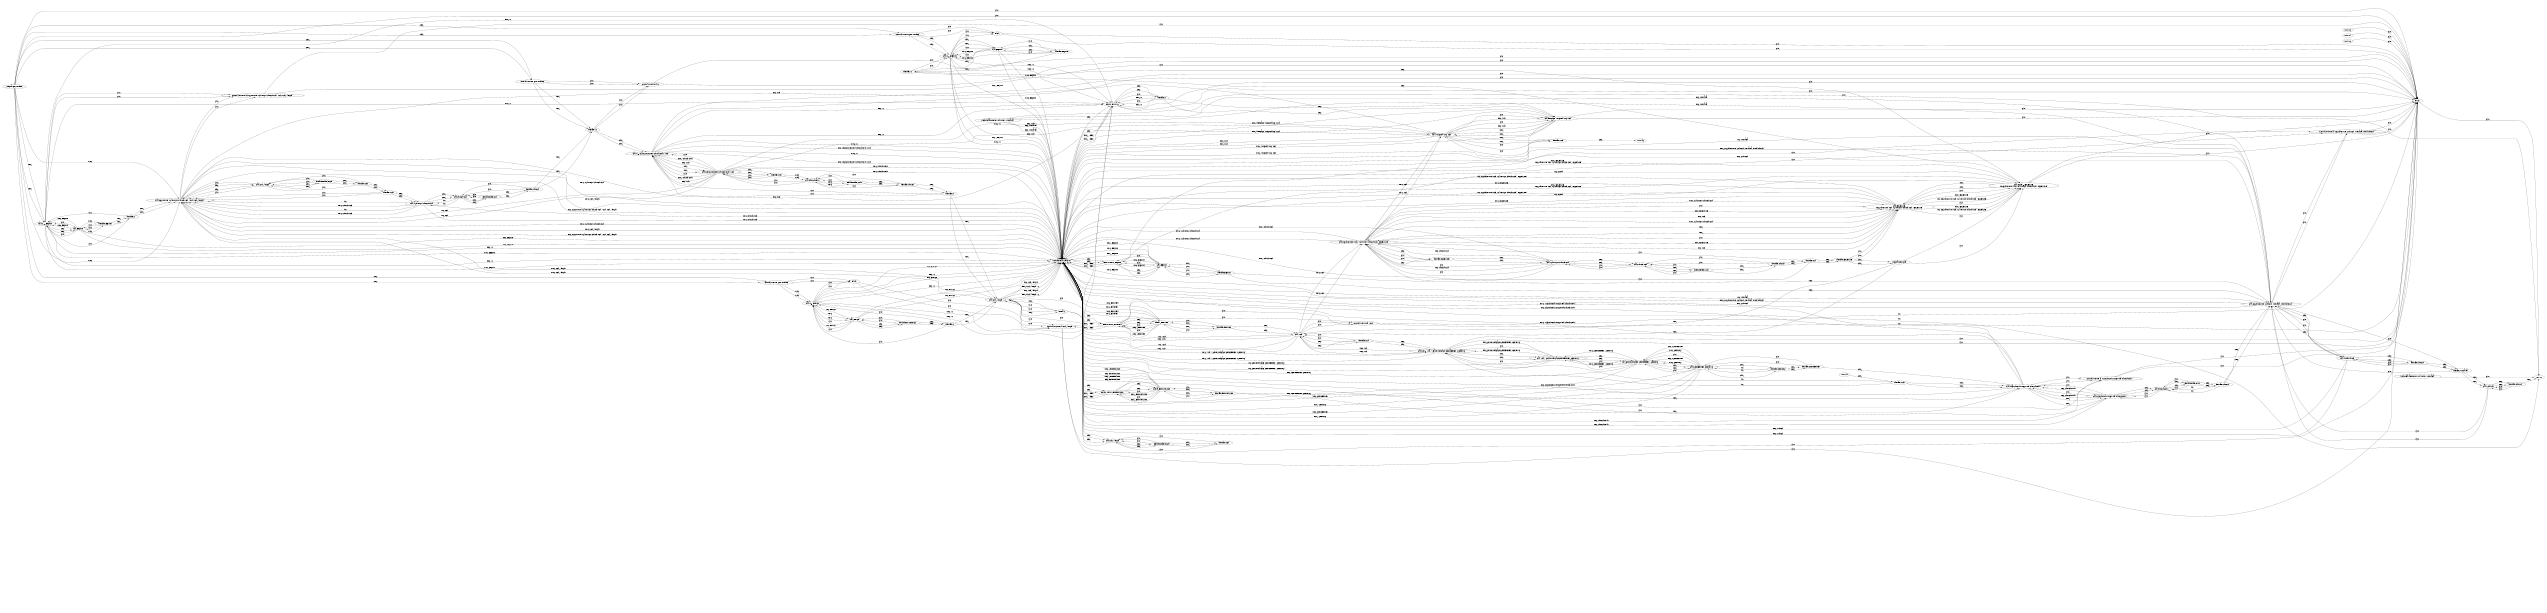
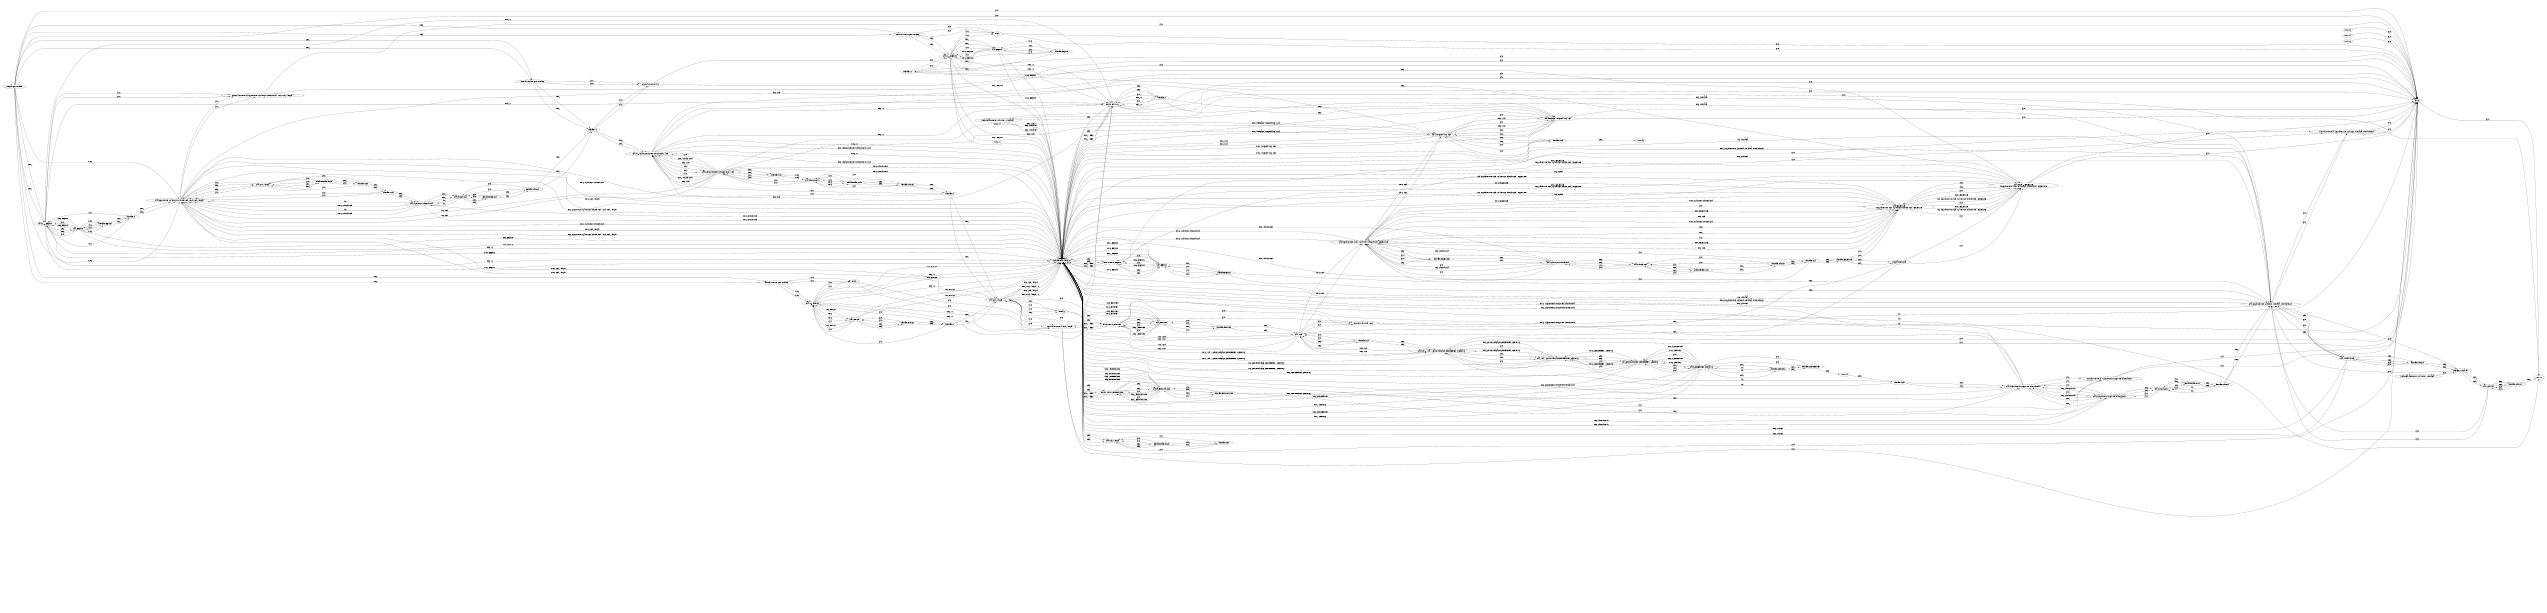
node "(MethodReturn,EINVAL)": label "(MethodReturn,EINVAL)" -> "(Identifier,EINVAL)"
node "(Literal,-ENOMEM)": label "(Literal,-ENOMEM)" -> "(Call,-ENOMEM)"
node "(Return,return -ENOMEM;)": label "(Return,return -ENOMEM;)" -> "(Block,return -ENOMEM;)"
edge "(Identifier,GFP_KERNEL)" -> "(Call,!sclp_ctl_cmdw_supported(ctl_sccb.cmdw))": now "(Identifier,GFP_KERNEL)" -> "1000129"
edge "(MethodParameterOut,void __user *user_area)" -> "1000100": now "(MethodParameterOut,void __user *user_area)" -> "(Identifier,user_area)"
